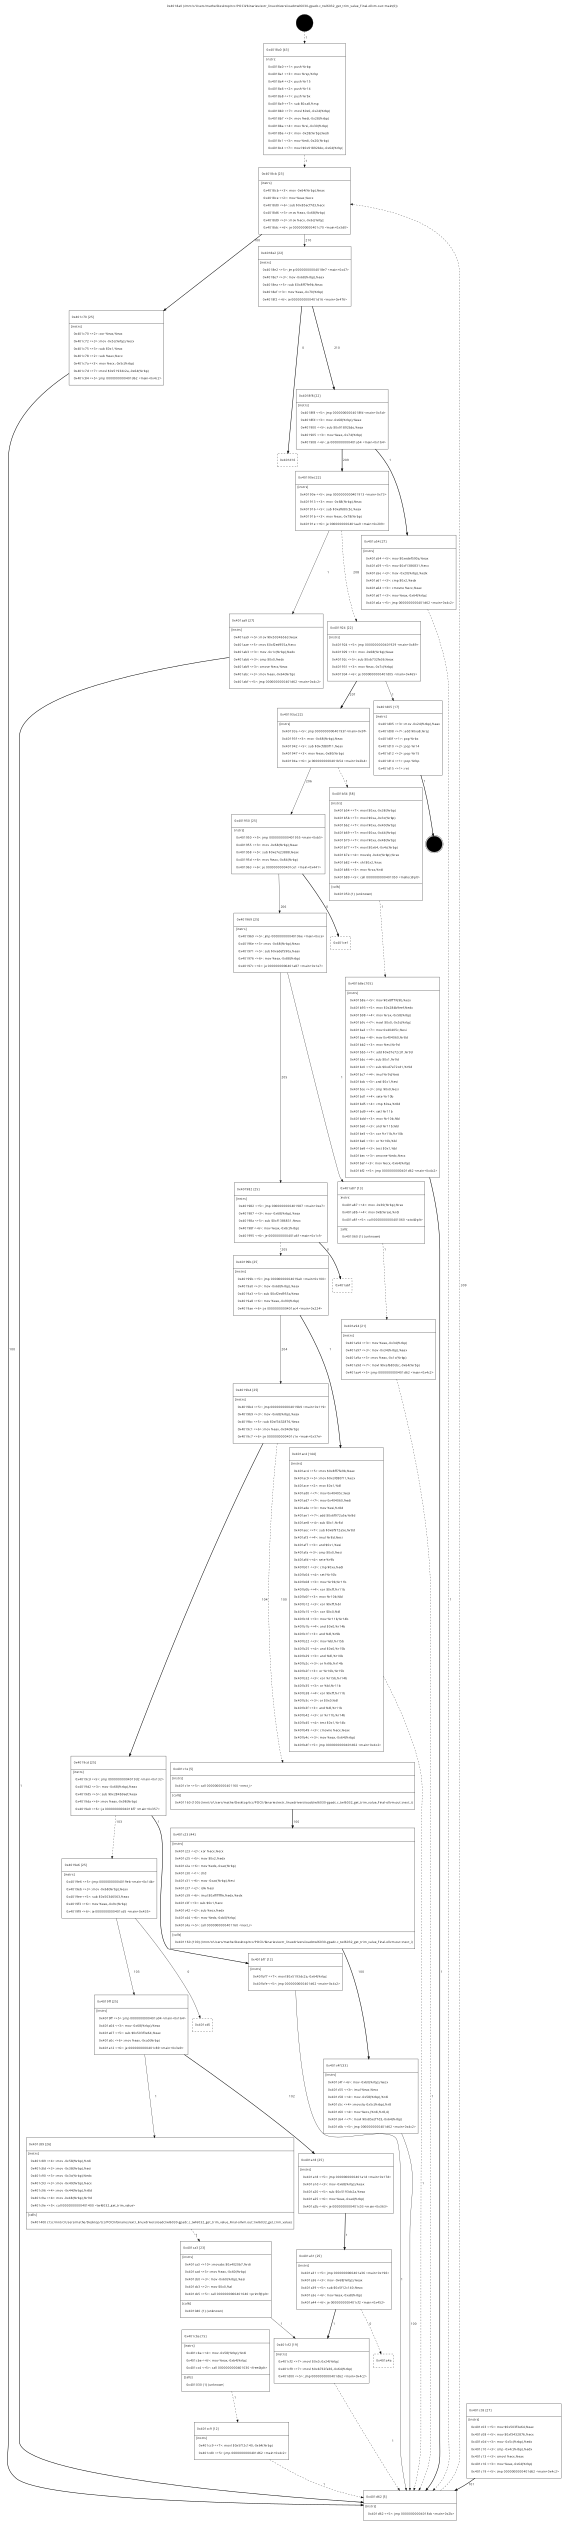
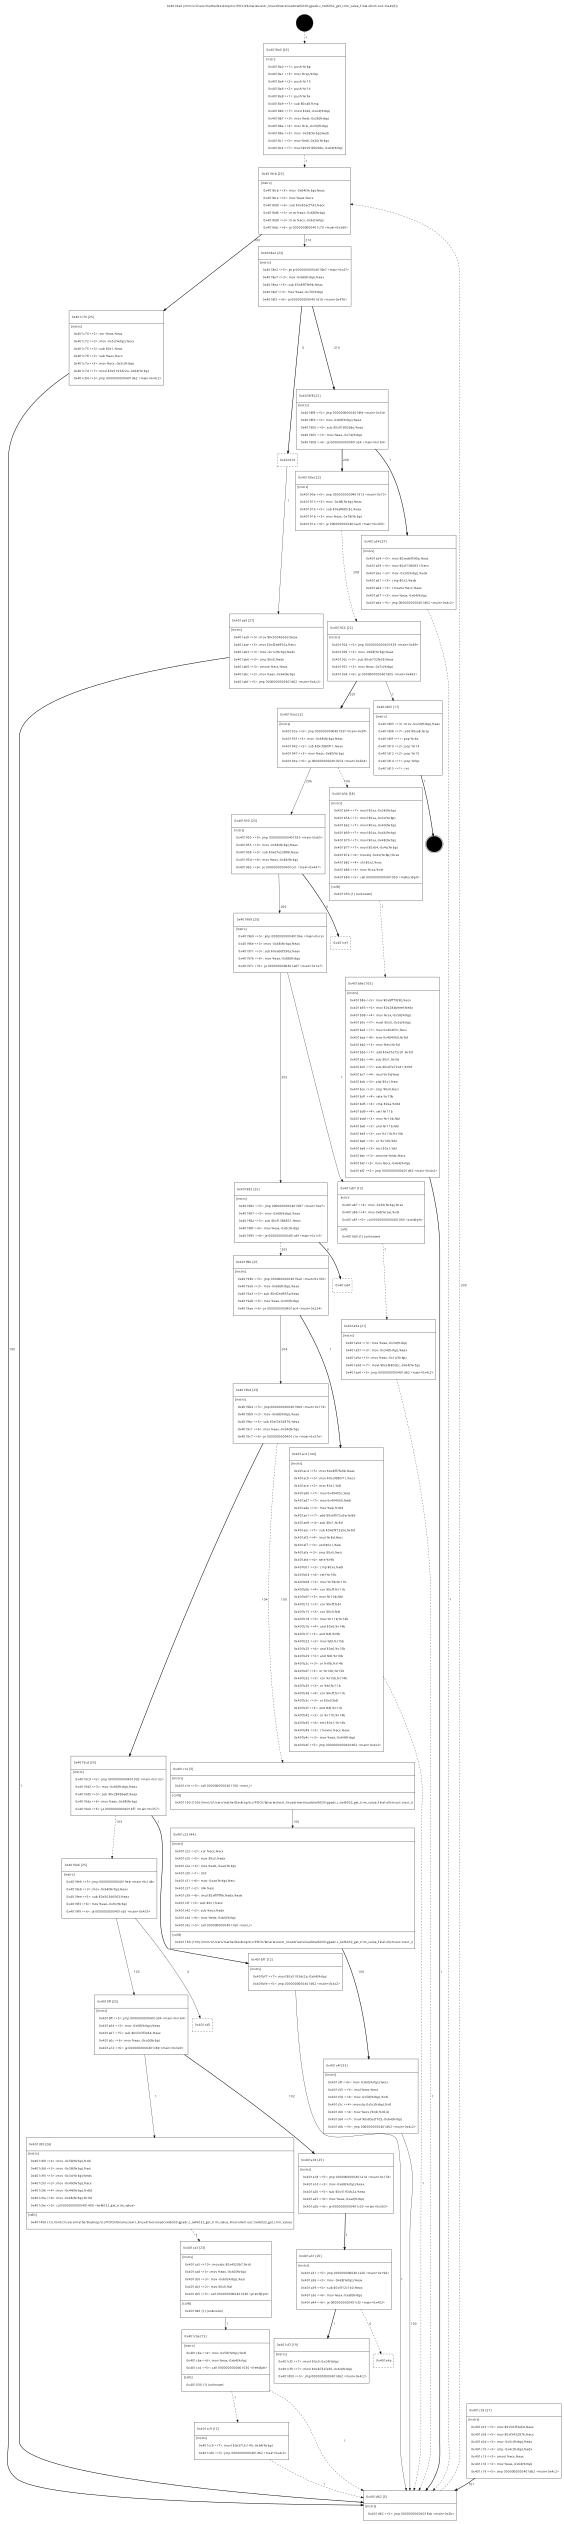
edge "0x40190e [22]" -> "0x401aa9 [27]": now "0x401d16" -> "0x401aa9 [27]"
edge "0x40193a [22]" -> "0x401b54 [58]": label " 1" -> " 100"
edge "0x401c1e [5]" -> "0x401c23 [44]": style bold -> solid
edge "0x401ca3 [23]" -> "0x401cf2 [19]": now "0x401ca3 [23]" -> "0x401cba [15]"
edge "0x401cf2 [19]" -> "0x401d62 [5]": now "0x401cba [15]" -> "0x401d62 [5]"
